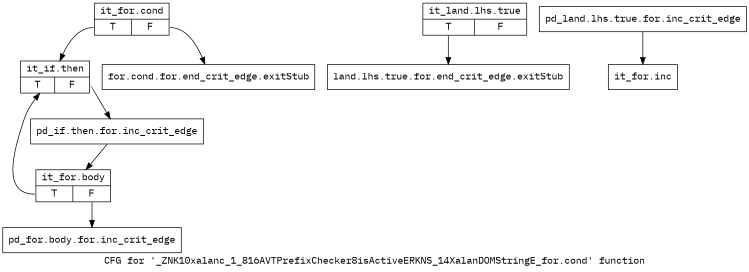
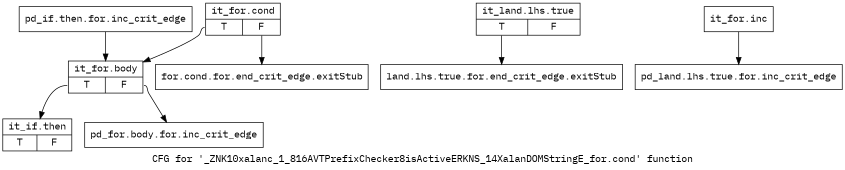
edge "it_for.cond" -> "it_if.then": now "it_for.cond" -> "it_for.body"
edge "pd_land.lhs.true.for.inc_crit_edge" -> "it_for.inc": reversed
edge "it_if.then" -> "pd_if.then.for.inc_crit_edge": removed
